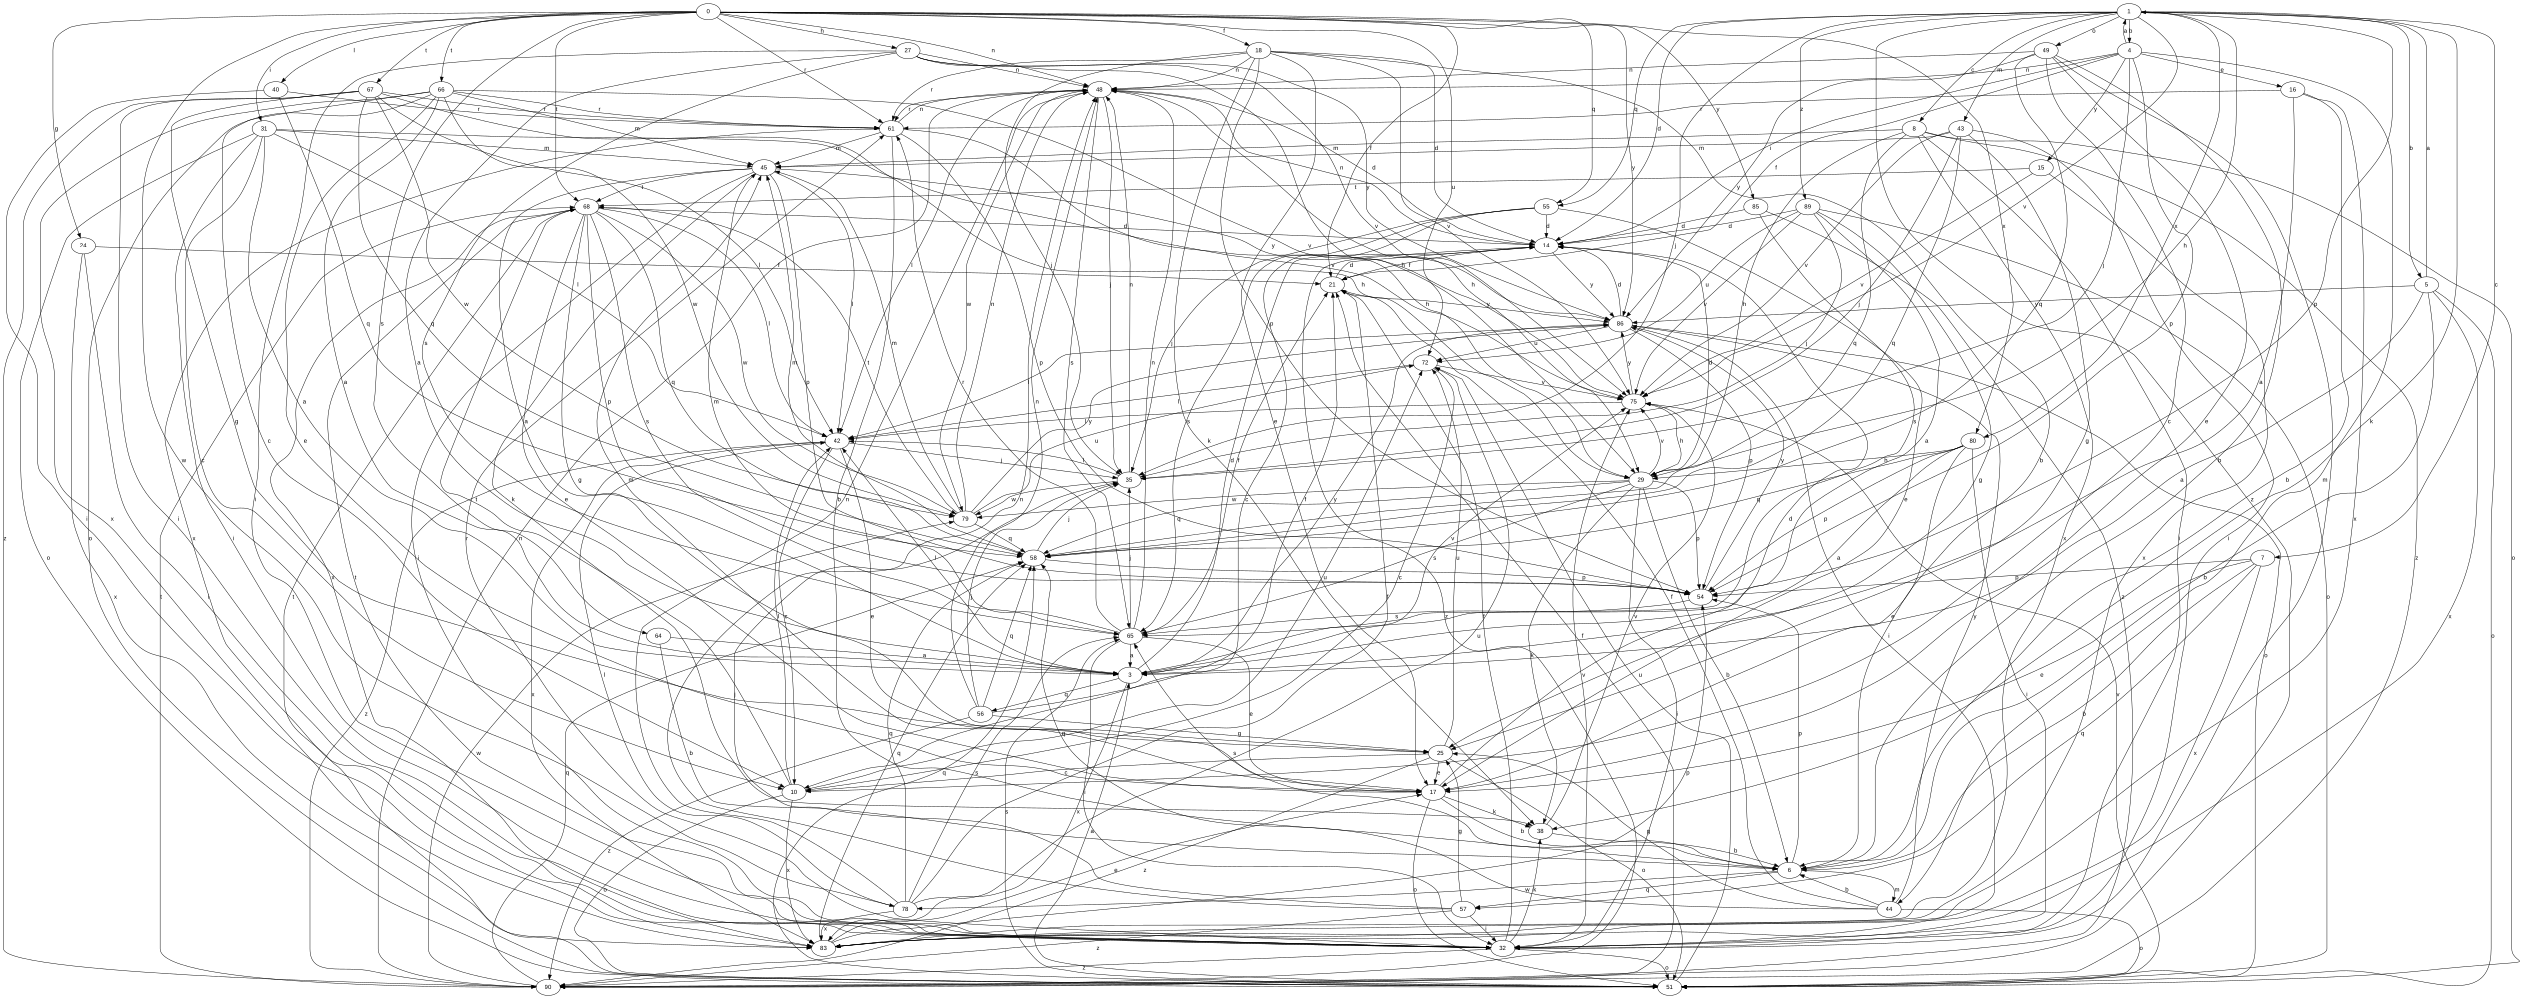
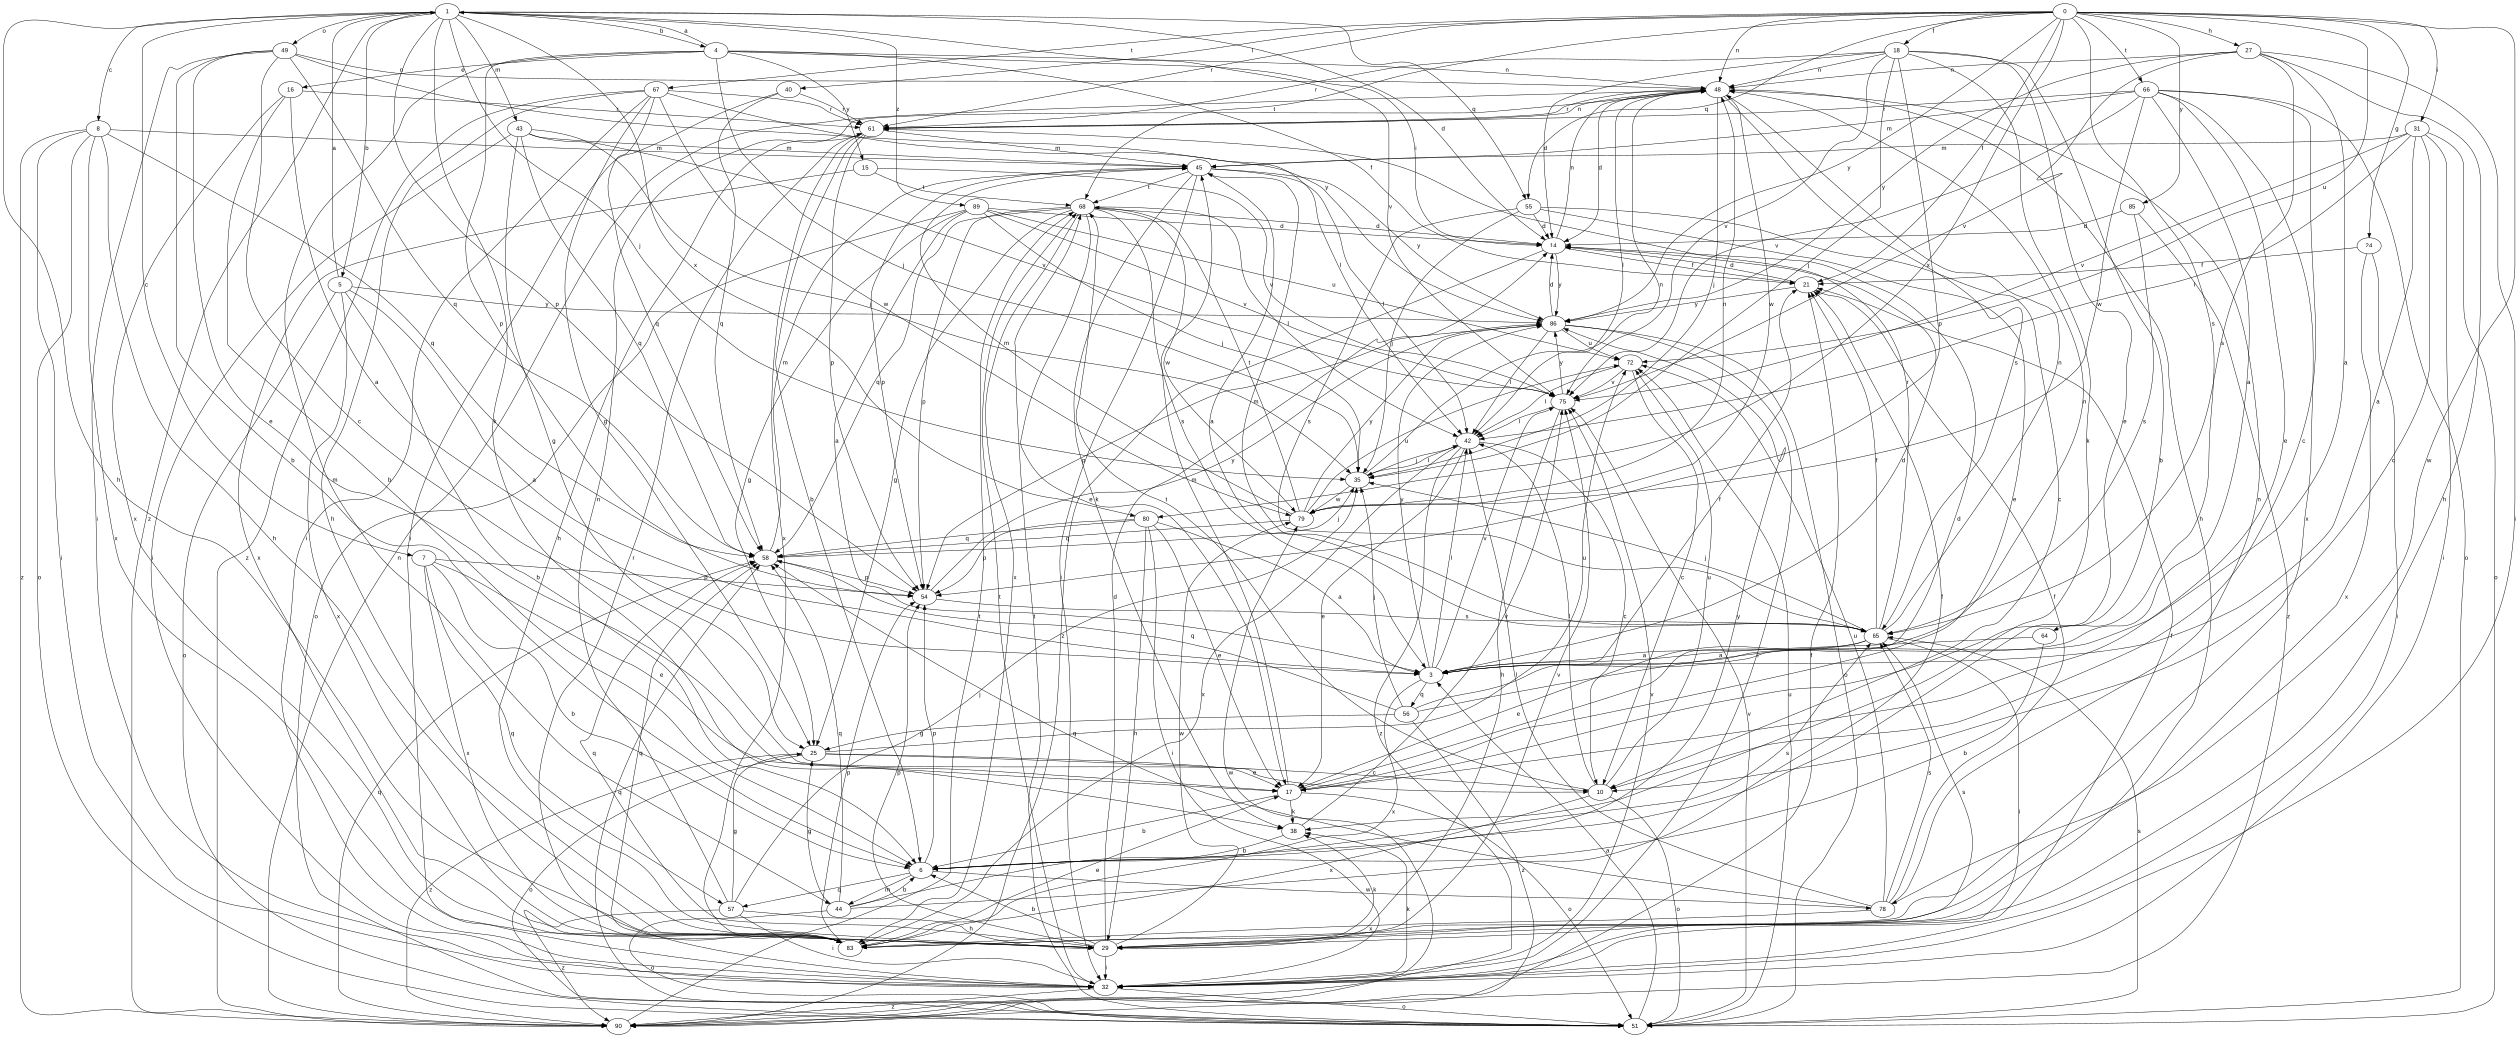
edge "57" -> "29": added, label "h"
